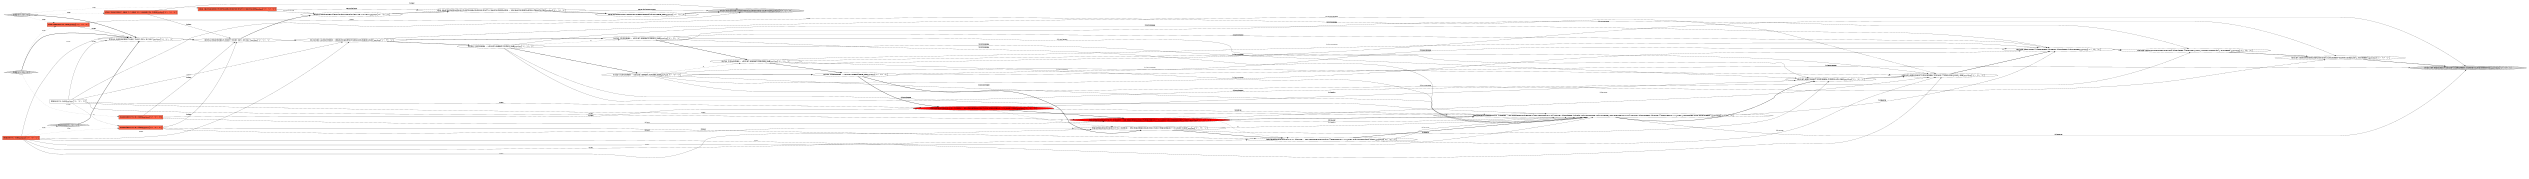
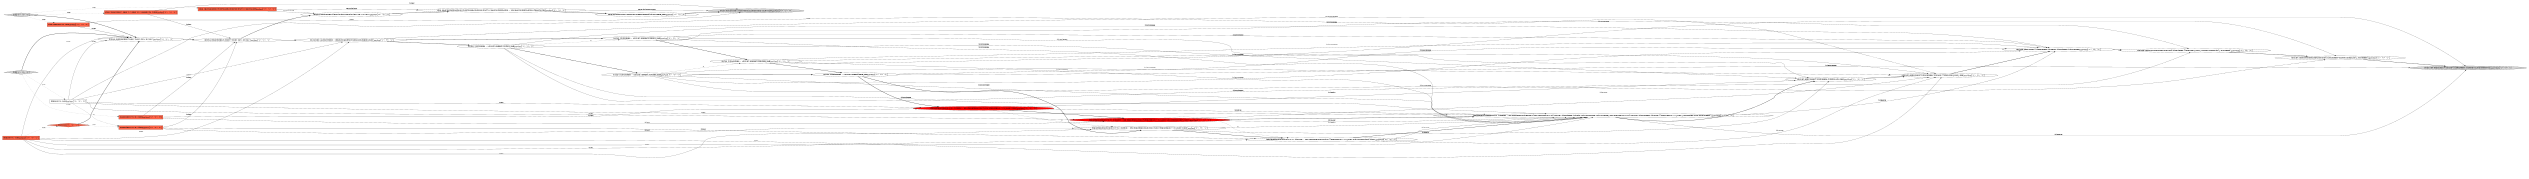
edge "join['1', '0', '0']" -> "final KTable<K,VO> other@@@2@@@['0', '1', '0']": now "join['1', '0', '0']" -> "KTable<K,V1> other@@@2@@@['1', '0', '0']"
node "outerJoin['0', '0', '1']": fillcolor lightgray -> tomato
edge "KTable<K,V1> other@@@2@@@['0', '0', '1']" -> "ValueJoiner<V,V1,R> joiner@@@2@@@['0', '0', '1']": now "outerJoin['0', '0', '1']" -> "ValueJoiner<V,V1,R> joiner@@@2@@@['0', '0', '1']"
